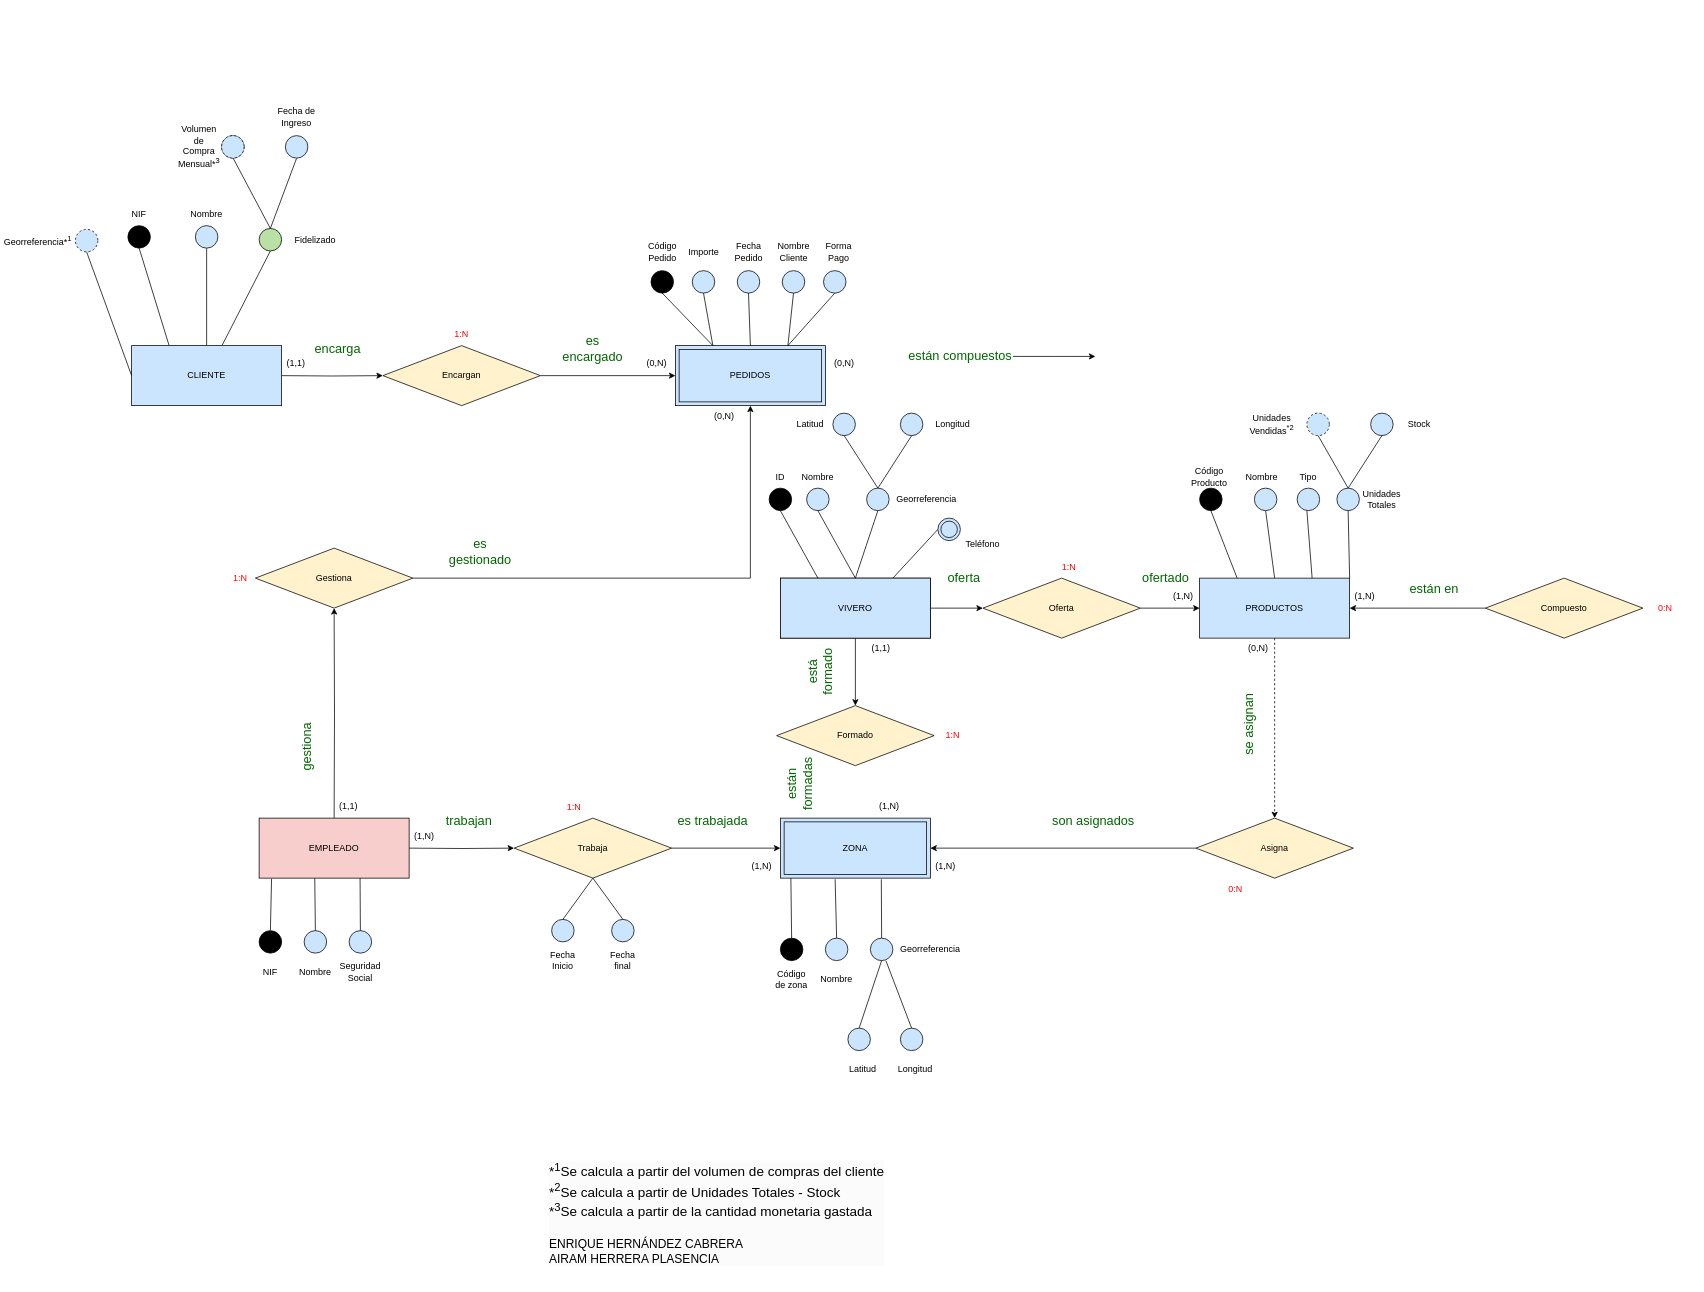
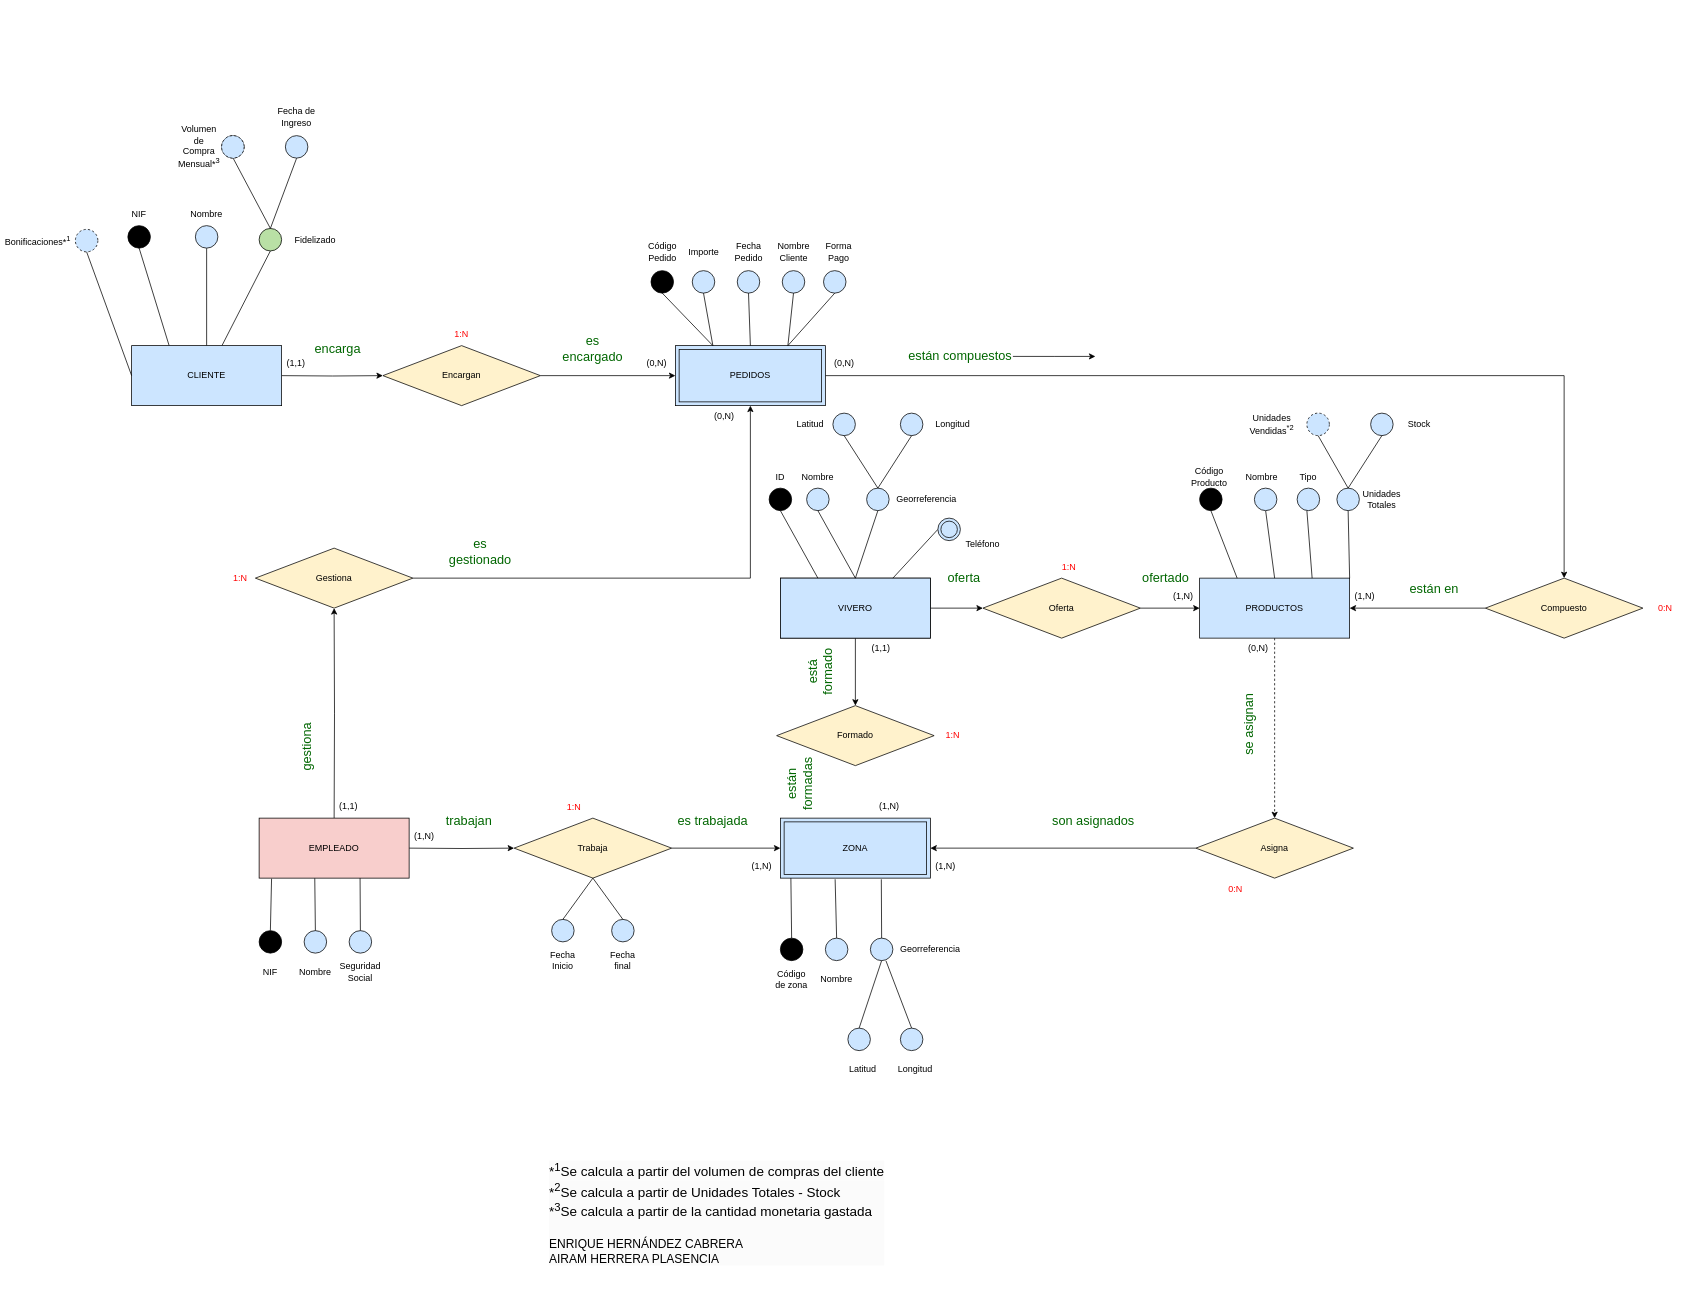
node "Georreferencia*1": label "Georreferencia*1" -> "Bonificaciones*1"
edge "PEDIDOS" -> "Compuesto": added
